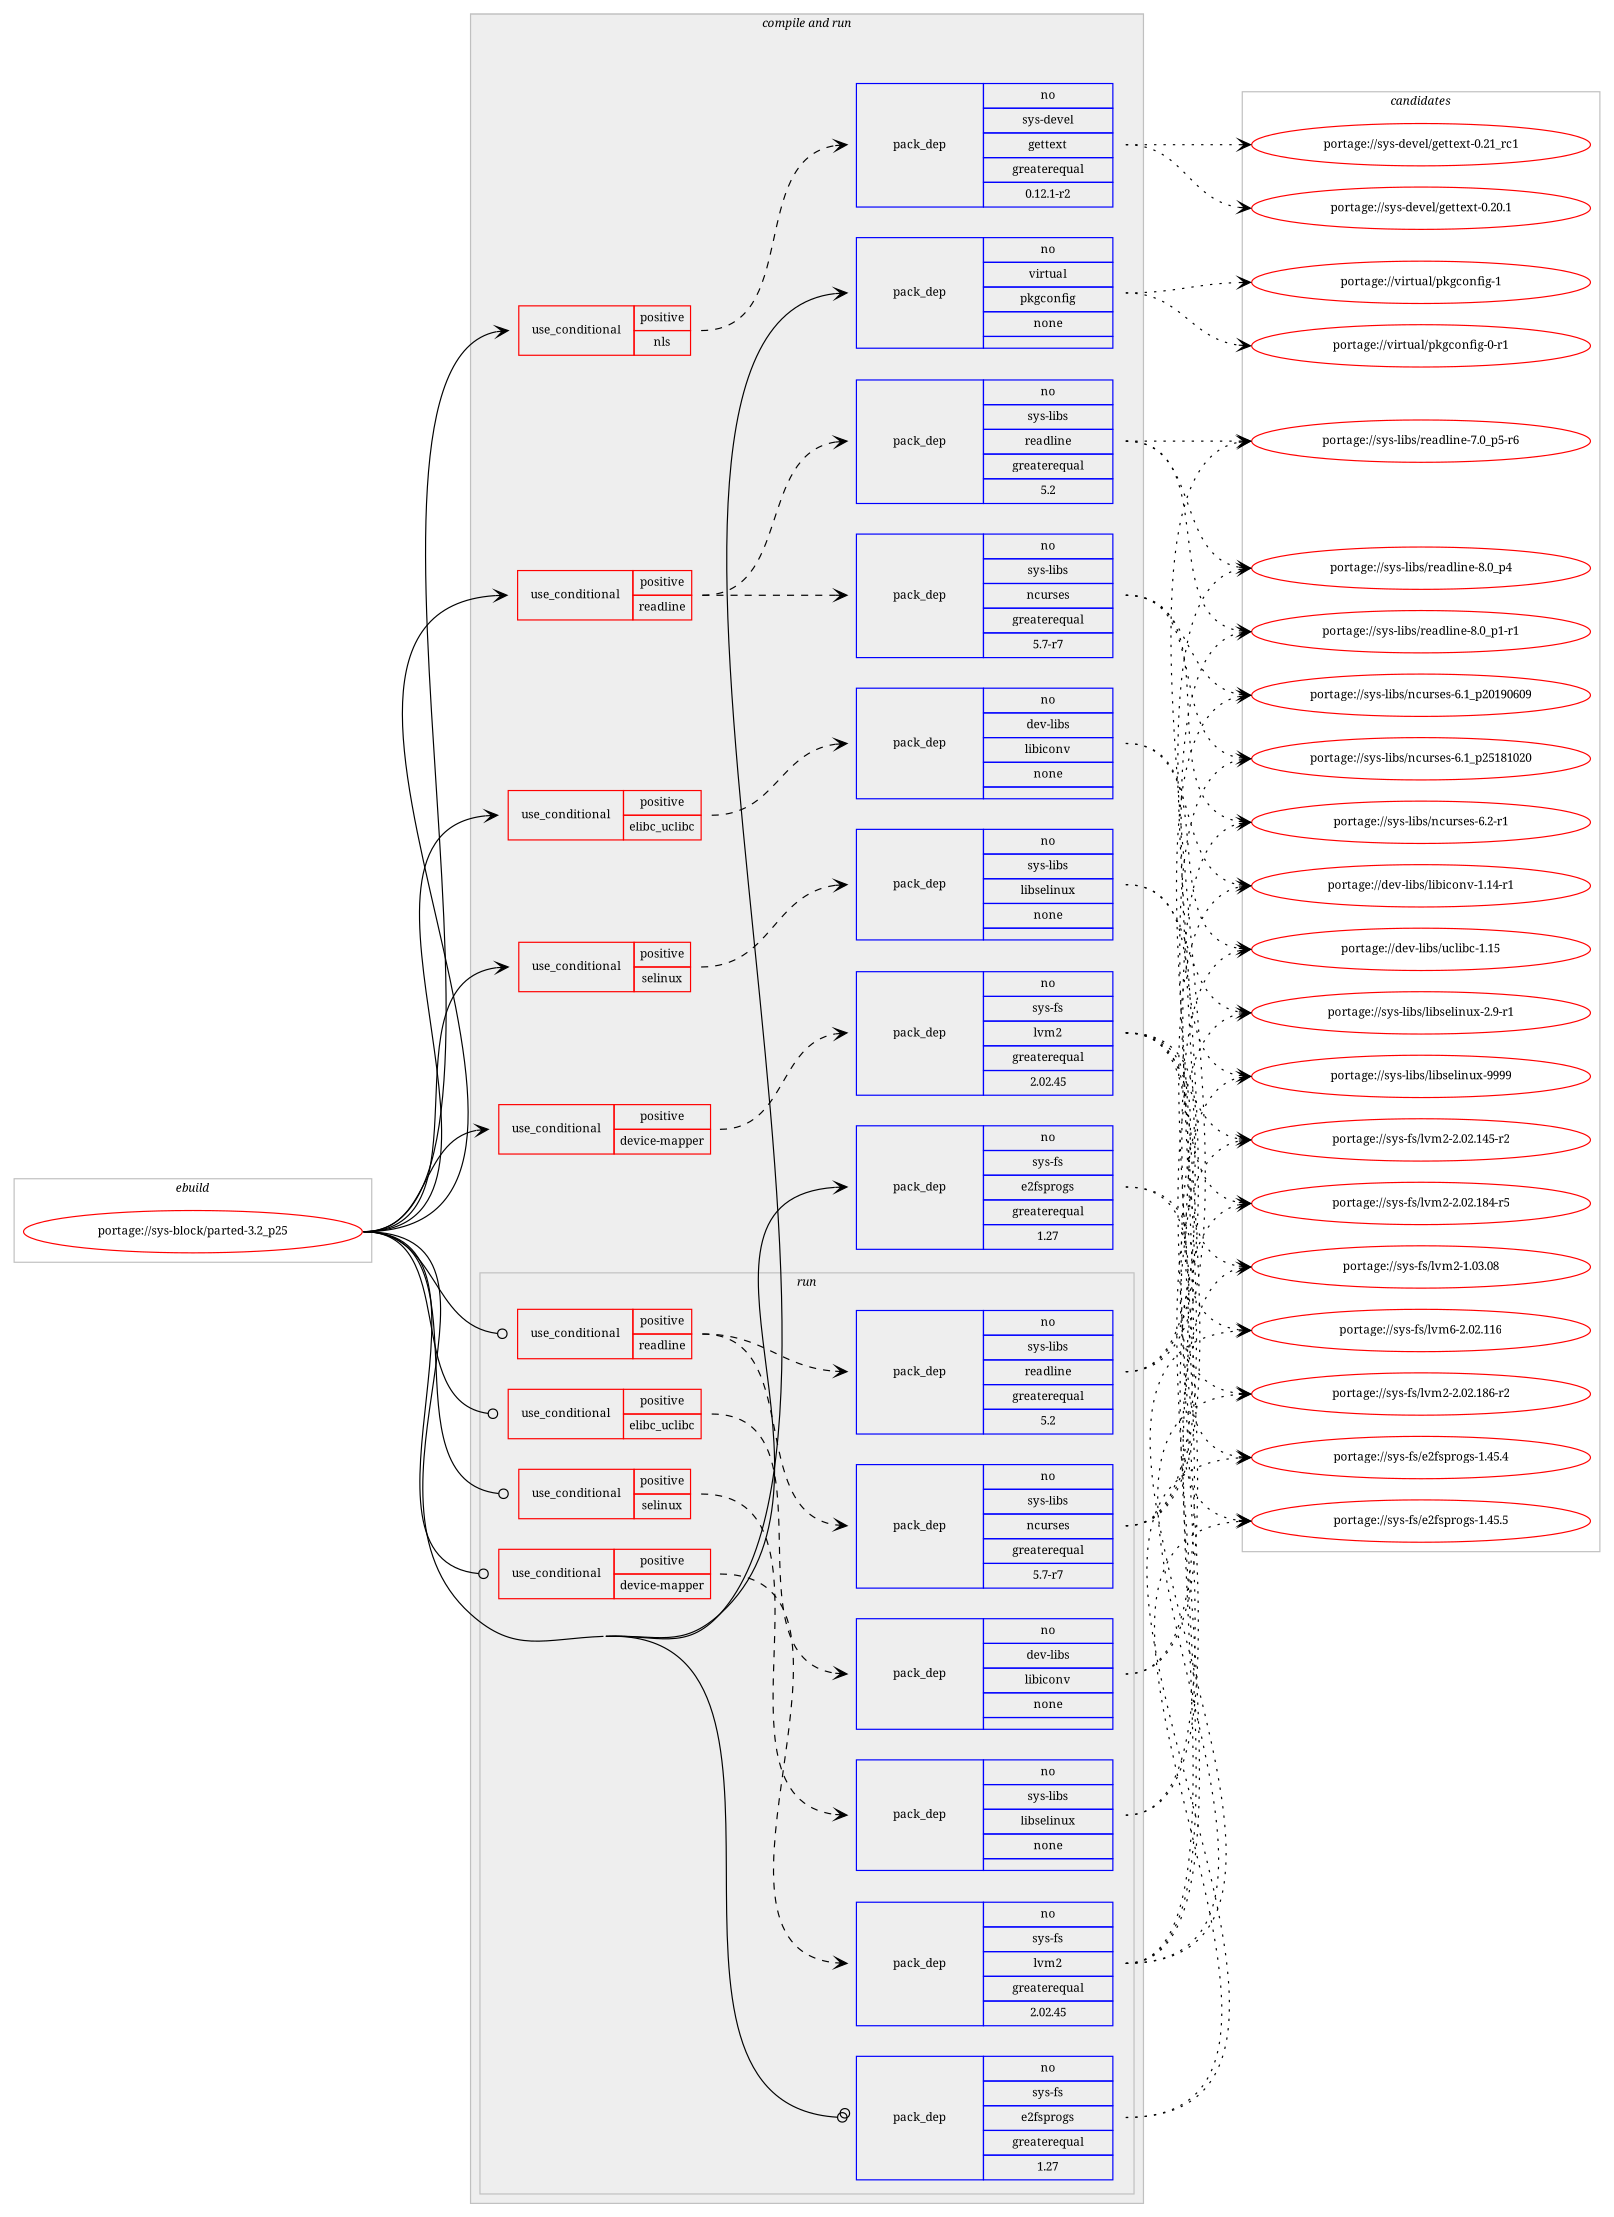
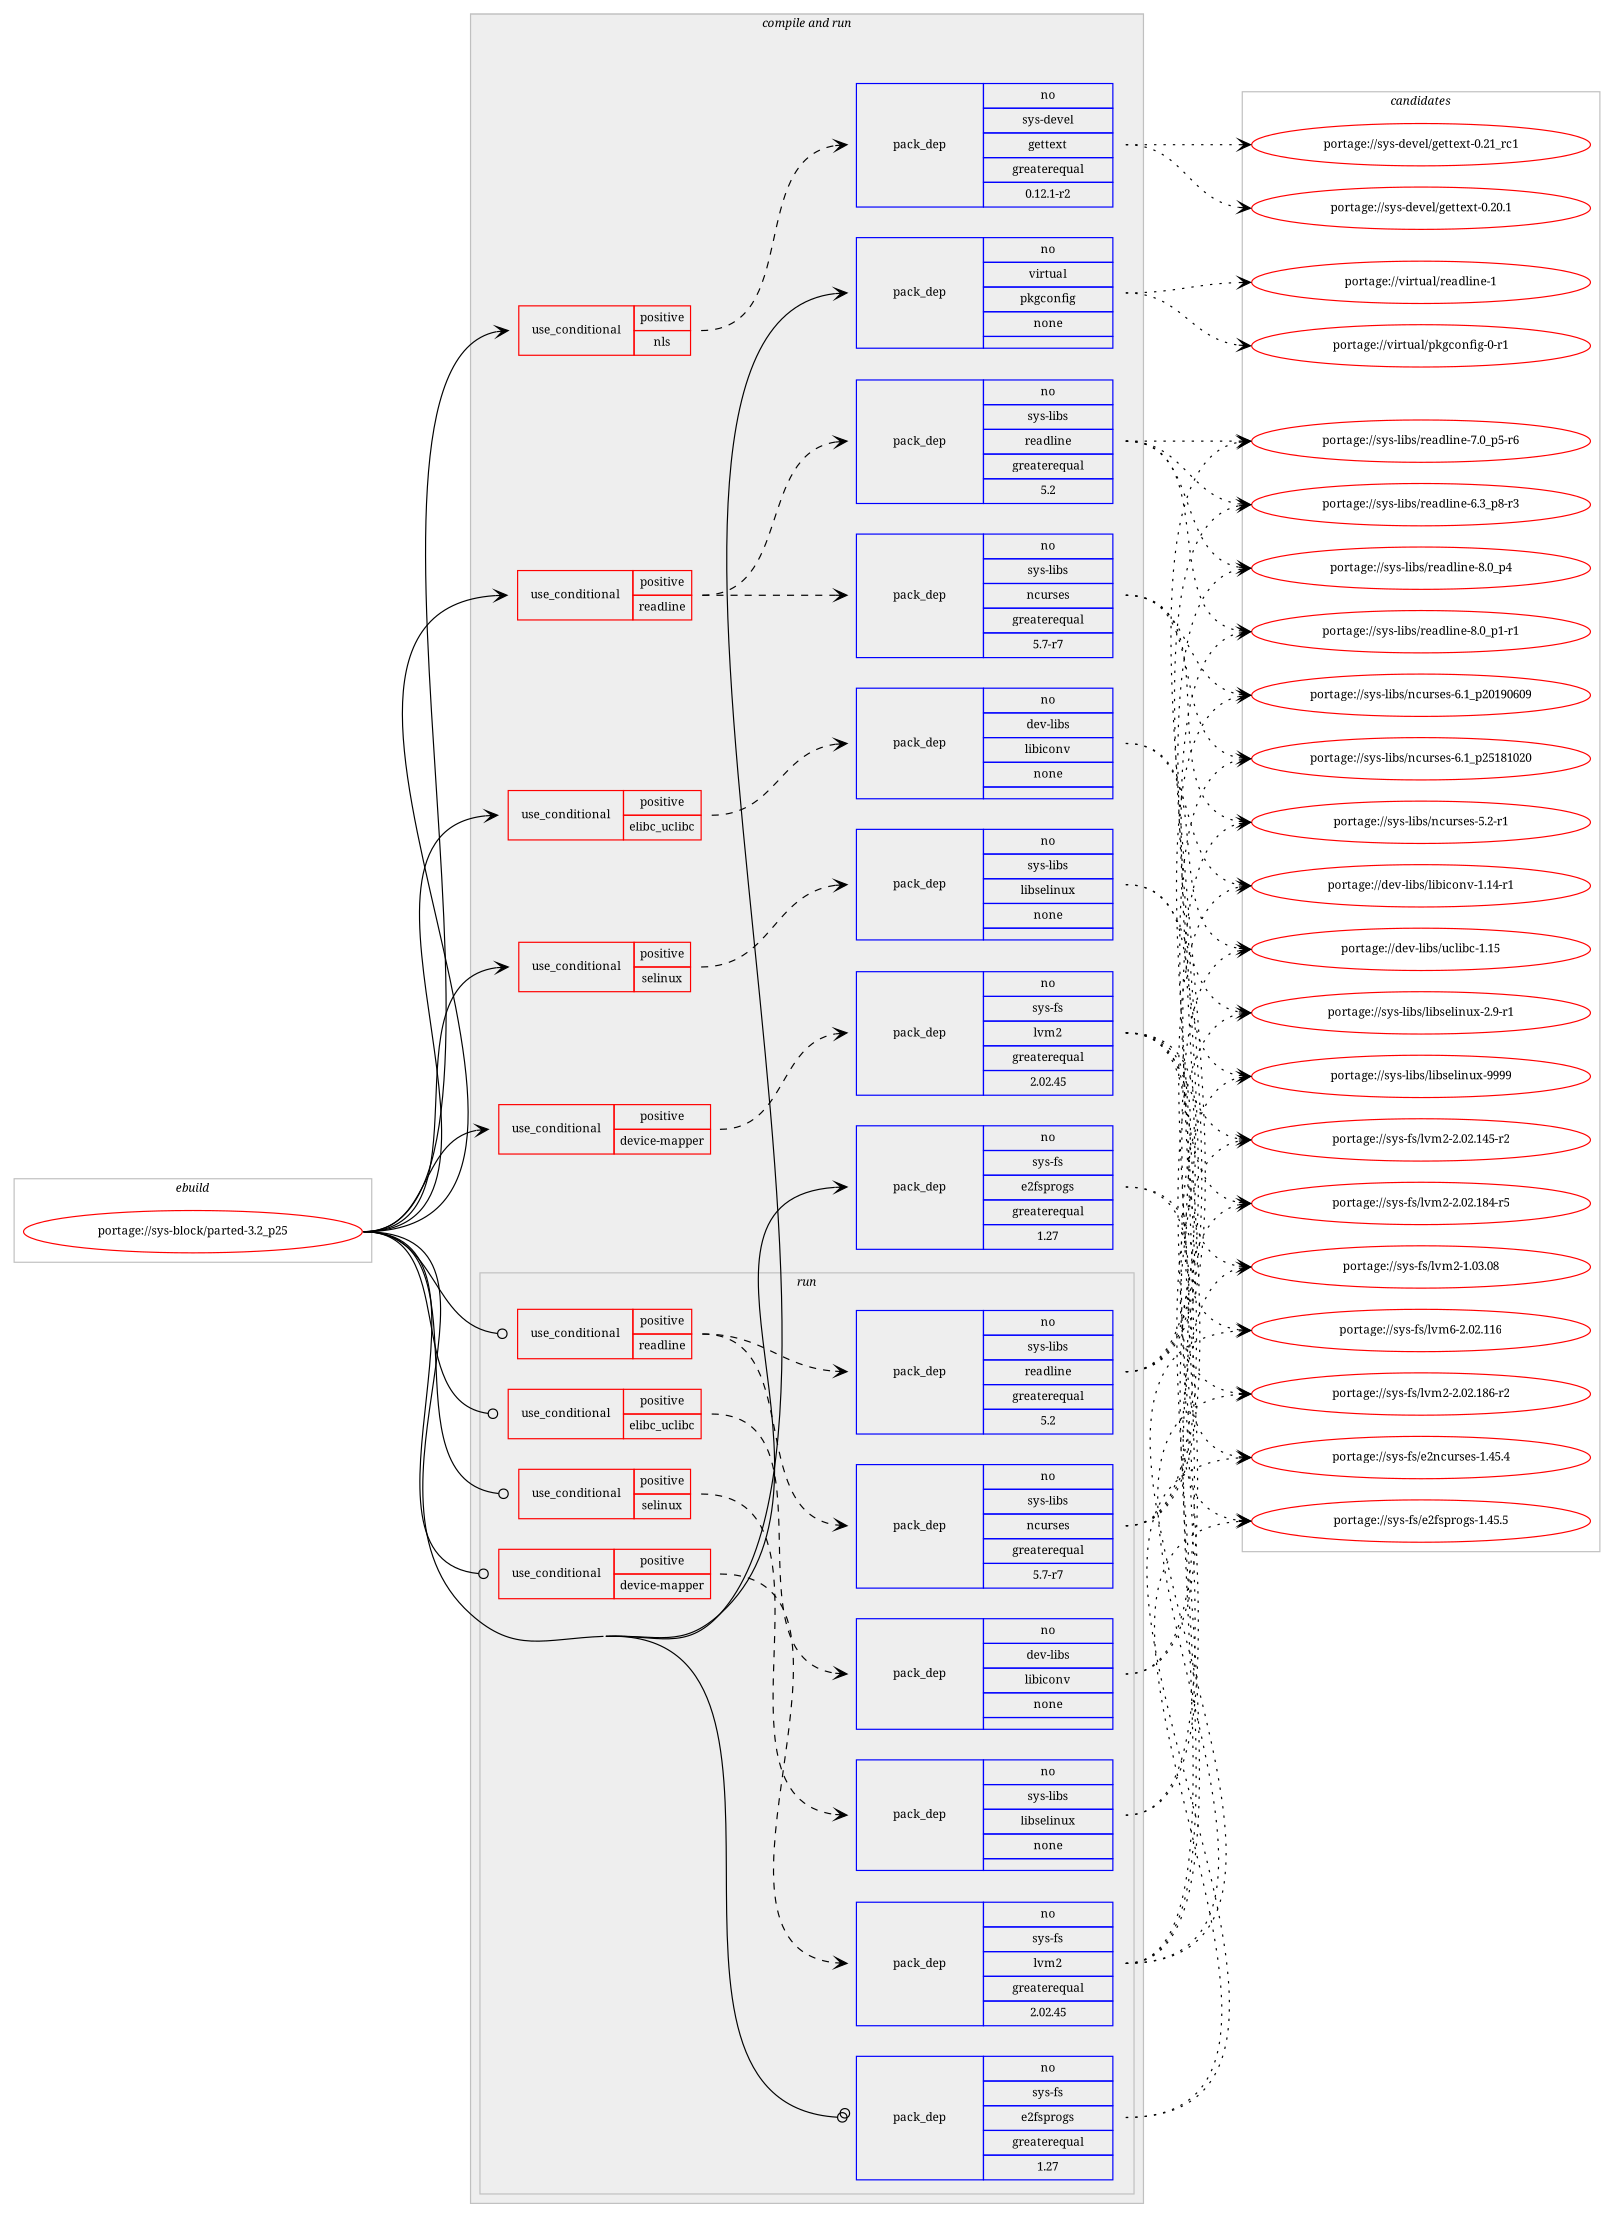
node "portage://virtual/pkgconfig-1": label "portage://virtual/pkgconfig-1" -> "portage://virtual/readline-1"
node "portage://sys-libs/readline-6.3_p8-r3": added
node "portage://sys-libs/ncurses-6.2-r1": label "portage://sys-libs/ncurses-6.2-r1" -> "portage://sys-libs/ncurses-5.2-r1"
node "portage://sys-fs/e2fsprogs-1.45.4": label "portage://sys-fs/e2fsprogs-1.45.4" -> "portage://sys-fs/e2ncurses-1.45.4"
